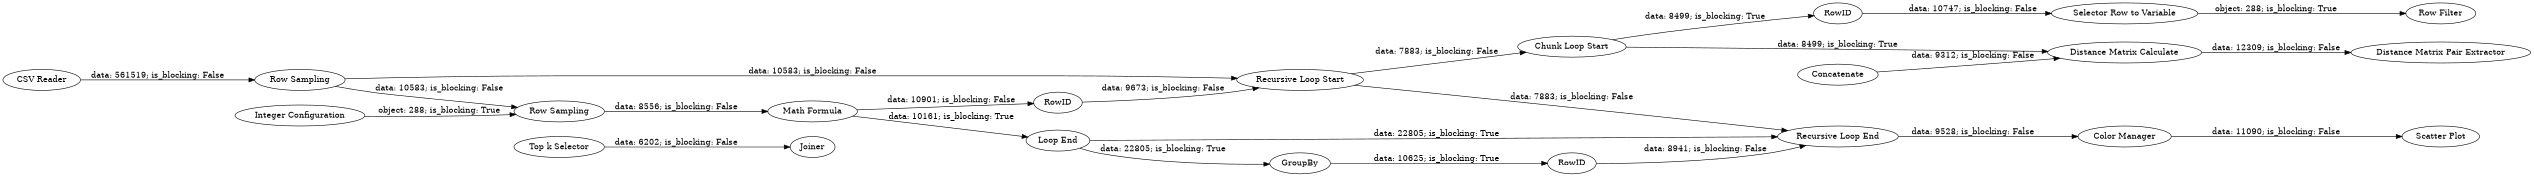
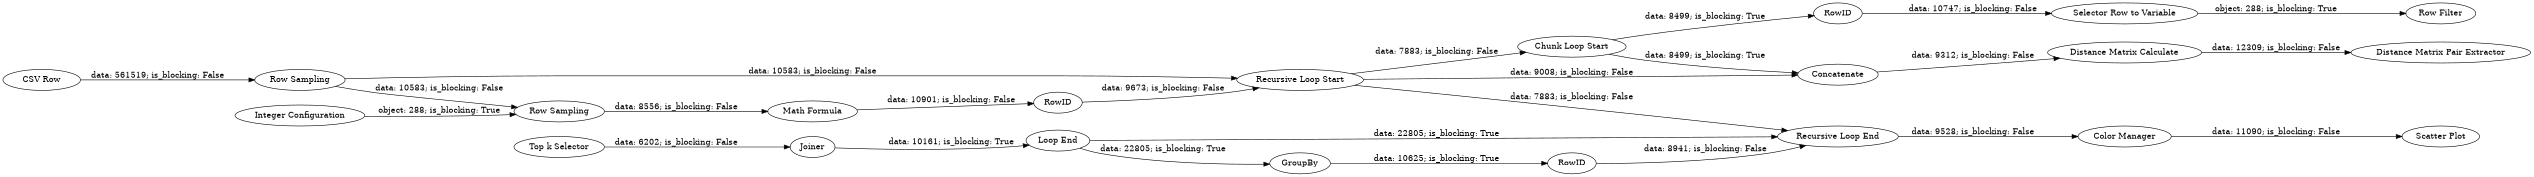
edge "Chunk Loop Start" -> "Distance Matrix Calculate": now "Chunk Loop Start" -> "Concatenate"
edge "Recursive Loop Start" -> "Concatenate": added, label "data: 9008; is_blocking: False"
node "CSV Reader": label "CSV Reader" -> "CSV Row"
edge "Math Formula" -> "Loop End": now "Joiner" -> "Loop End"
